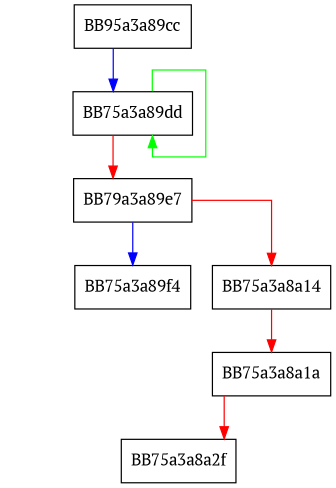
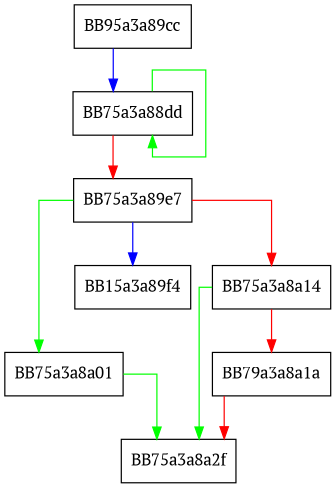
node "BB75a3a89dd": label "BB75a3a89dd" -> "BB75a3a88dd"
node "BB79a3a89e7": label "BB79a3a89e7" -> "BB75a3a89e7"
node "BB75a3a89f4": label "BB75a3a89f4" -> "BB15a3a89f4"
edge "BB75a3a8a14" -> "BB75a3a8a2f": added
node "BB75a3a8a01": added
node "BB75a3a8a1a": label "BB75a3a8a1a" -> "BB79a3a8a1a"
